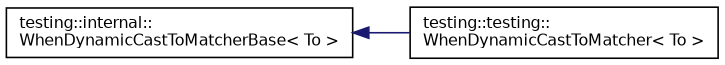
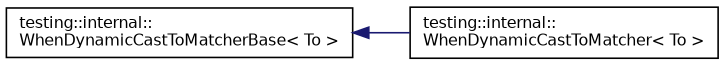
node "testing::testing:: WhenDynamicCastToMatcher< To >": label "testing::testing:: WhenDynamicCastToMatcher< To >" -> "testing::internal:: WhenDynamicCastToMatcher< To >"
